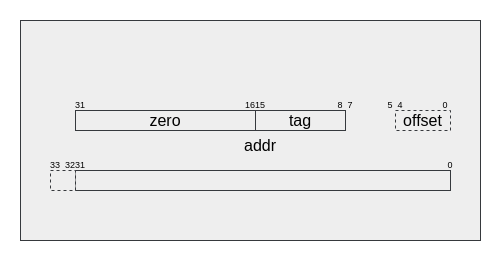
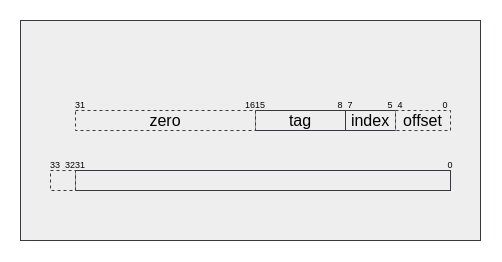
node "zero": style solid -> dashed
node "index": added
node "addr": removed
